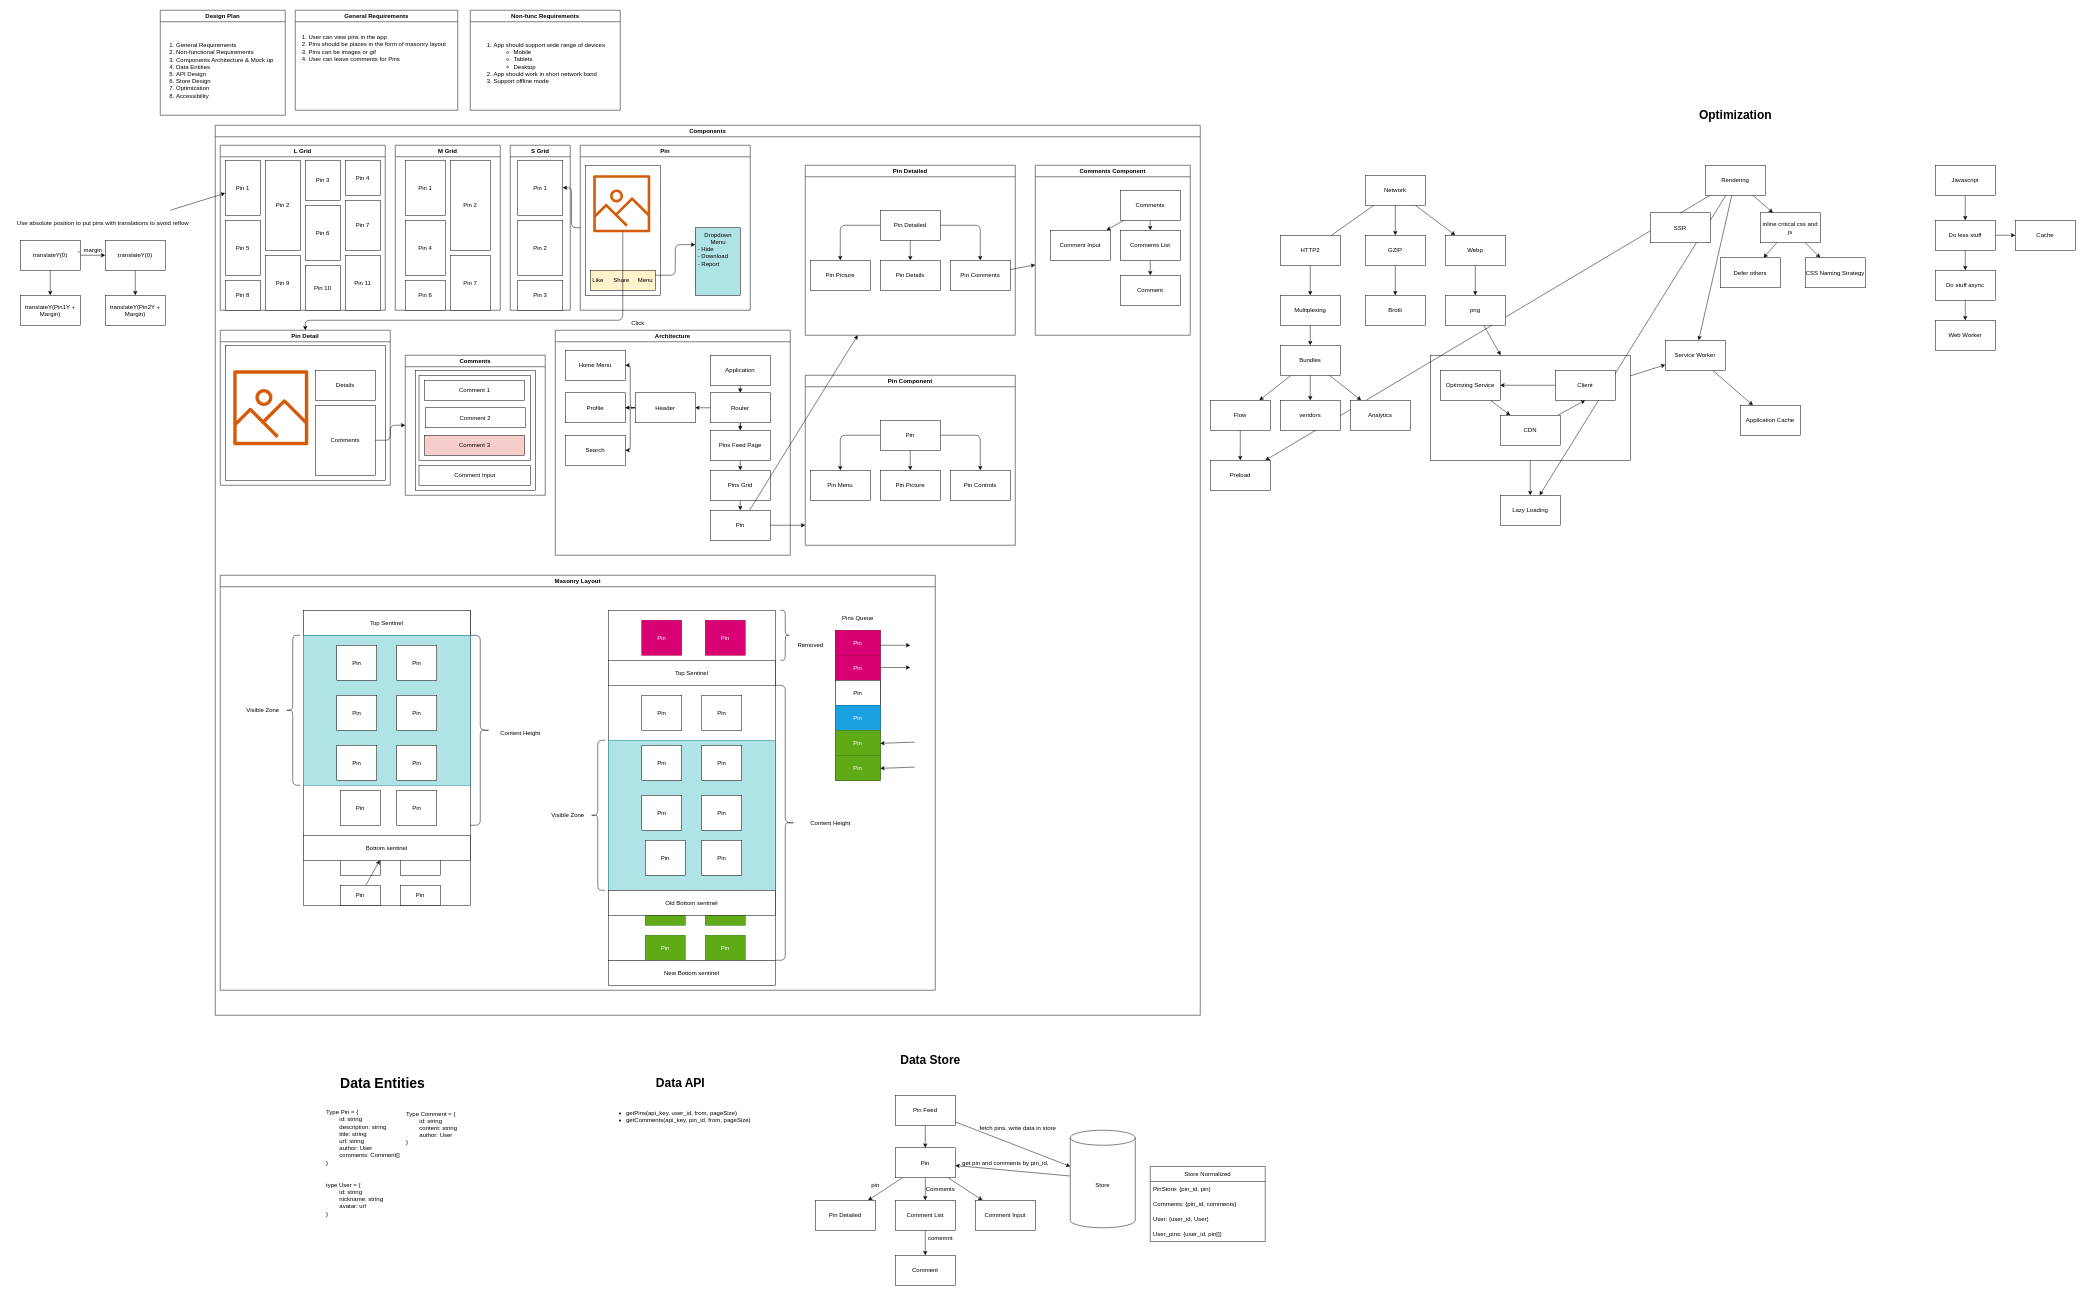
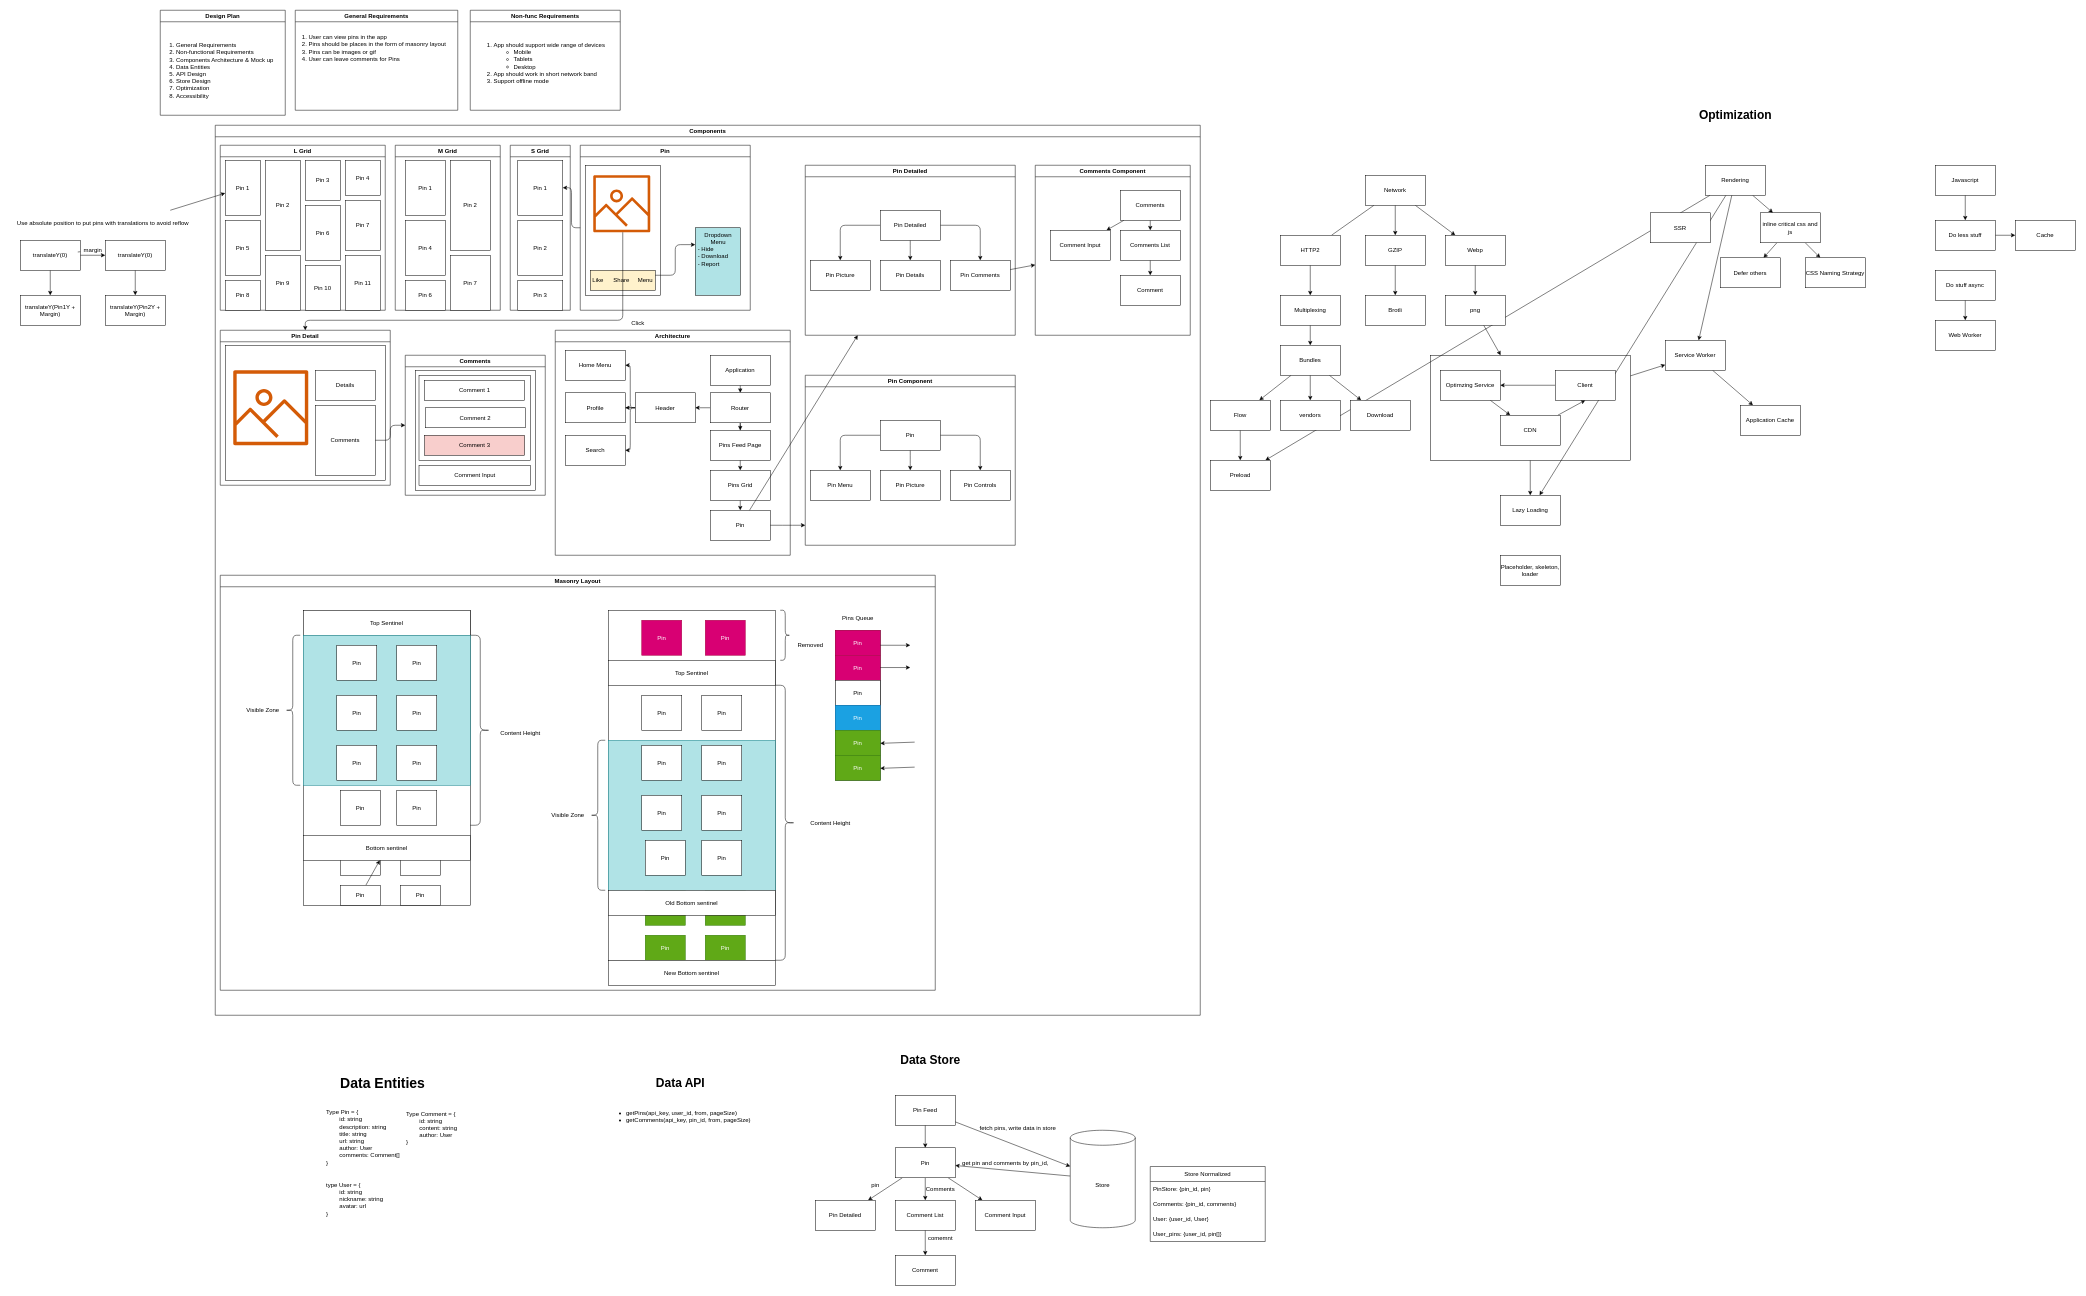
edge "Do less stuff" -> "Do stuff async": removed
node "Analytics": label "Analytics" -> "Download"
node "Placeholder, skeleton, loader": added
